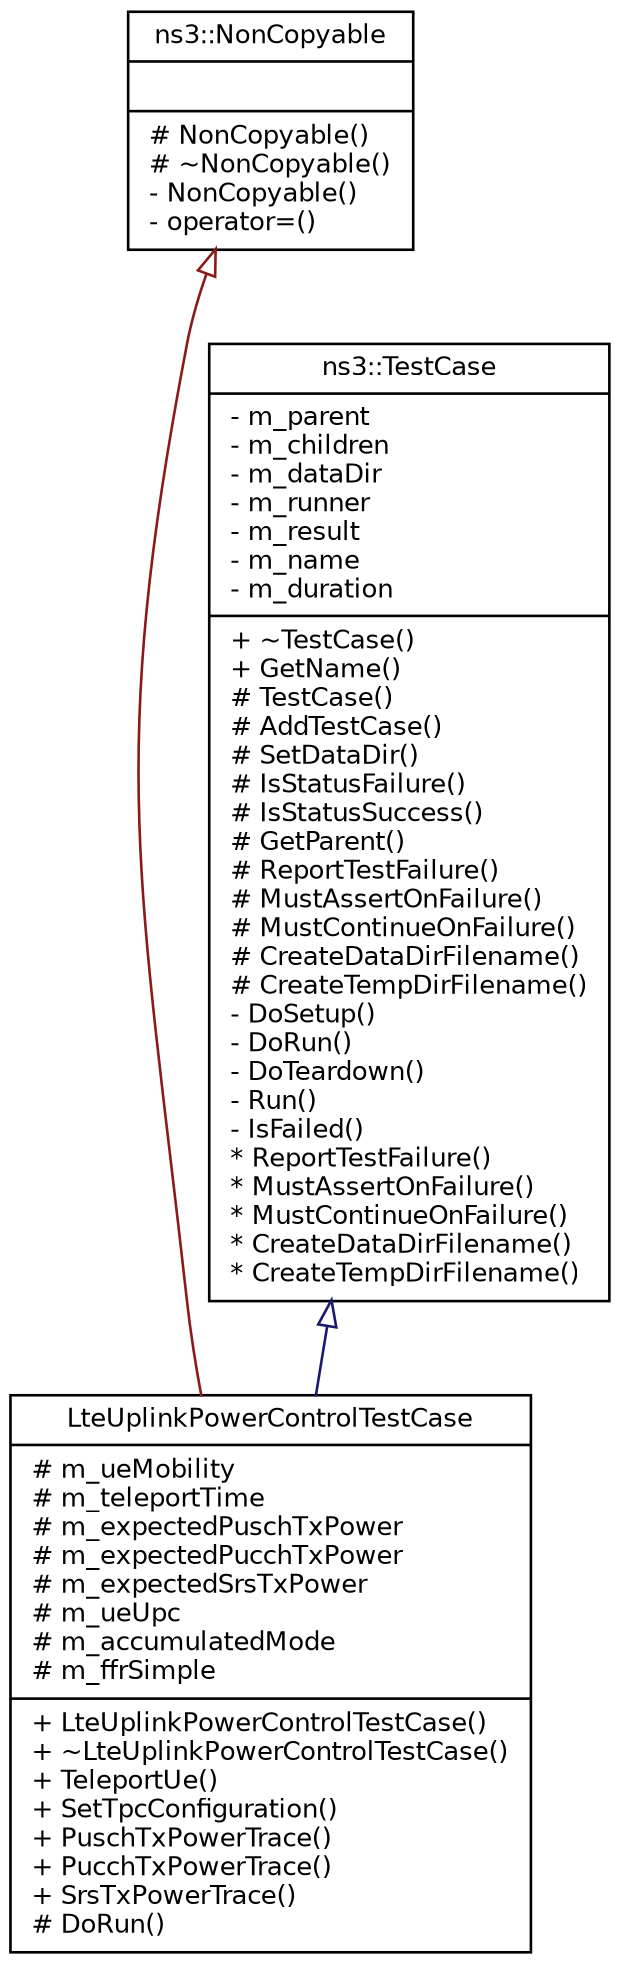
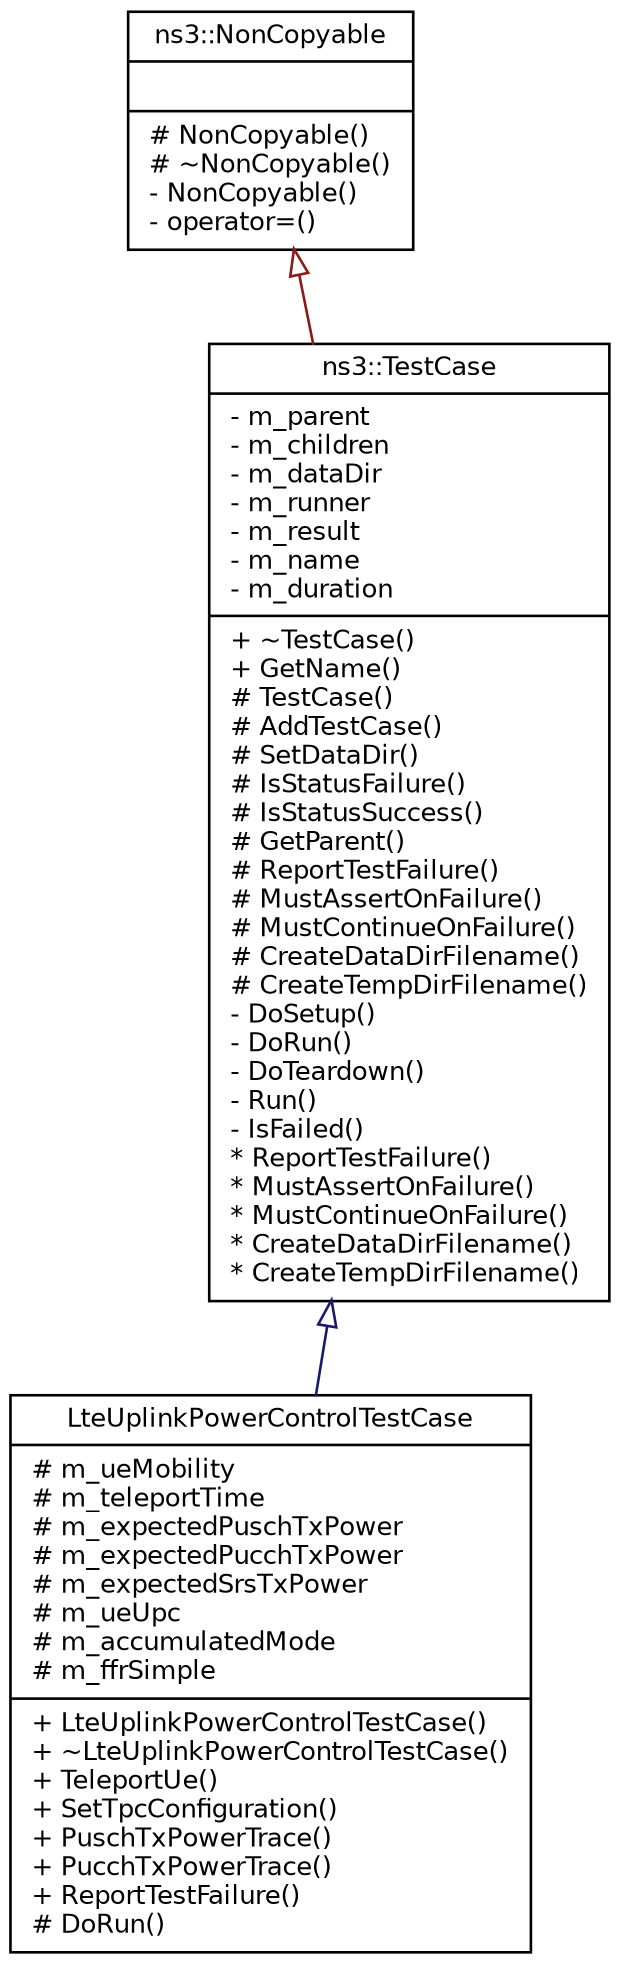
edge "LteUplinkPowerControlTestCase" -> "ns3::NonCopyable": now "ns3::TestCase" -> "ns3::NonCopyable"
node "LteUplinkPowerControlTestCase": text "+ SrsTxPowerTrace()" -> "+ ReportTestFailure()"
